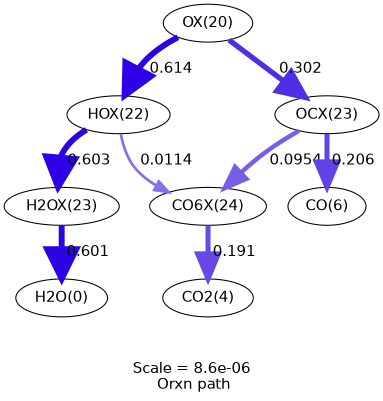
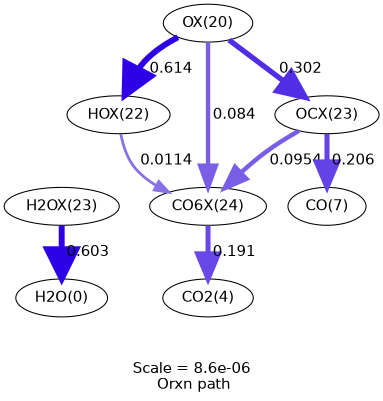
edge "OX(20)" -> "CO6X(24)": added, label "0.084"
edge "HOX(22)" -> "H2OX(23)": removed, label "0.603"
node "CO(6)": label "CO(6)" -> "CO(7)"
edge "H2OX(23)" -> "H2O(0)": label " 0.601" -> " 0.603"
